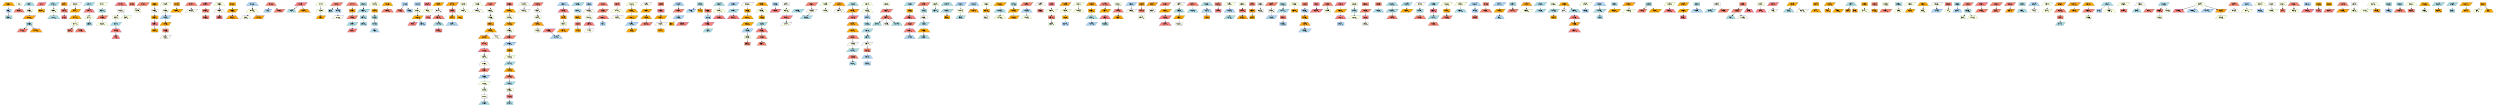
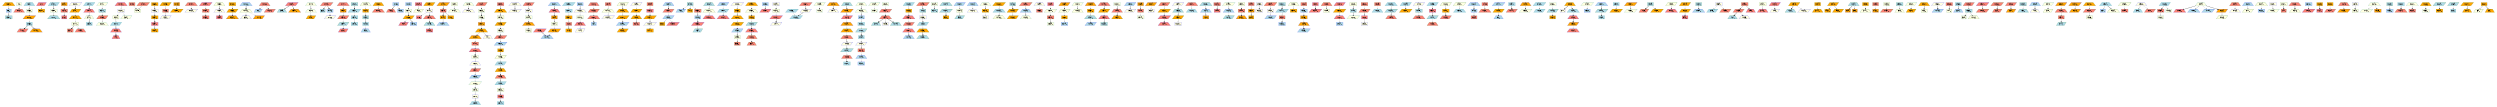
node "12610-": fillcolor orange -> lightyellow
node "12254-": removed
node "12678+": shape parallelogram -> box
